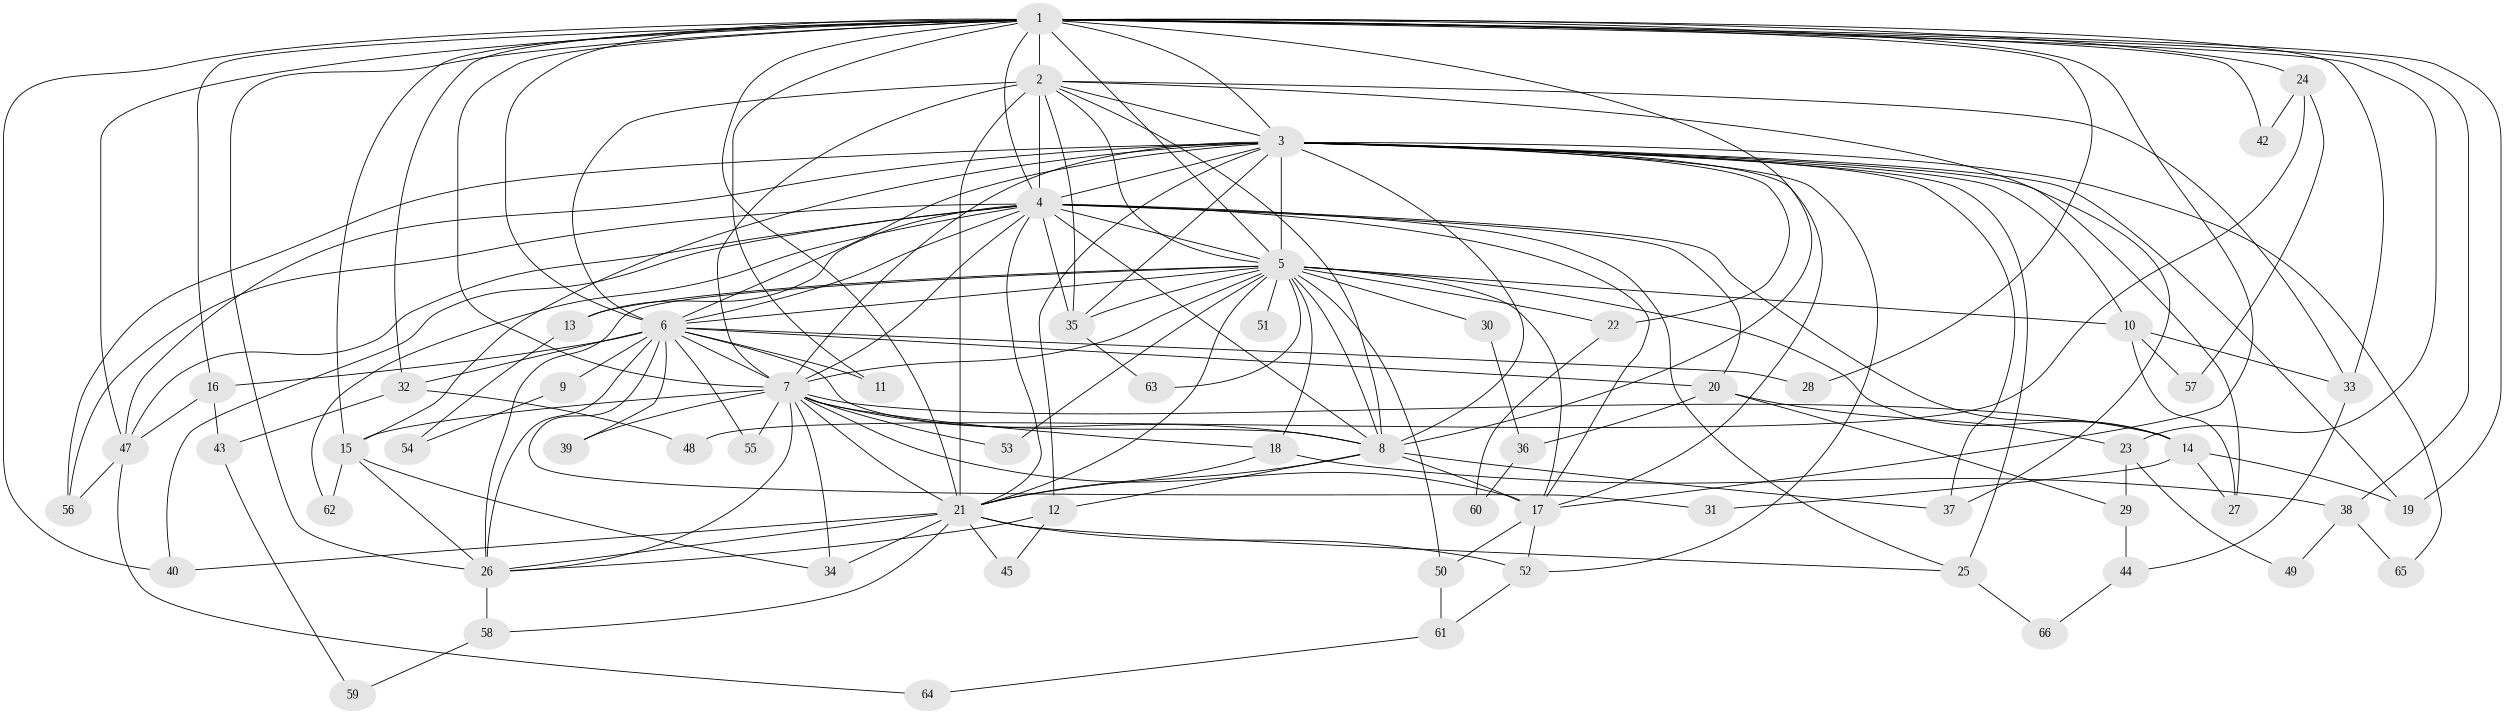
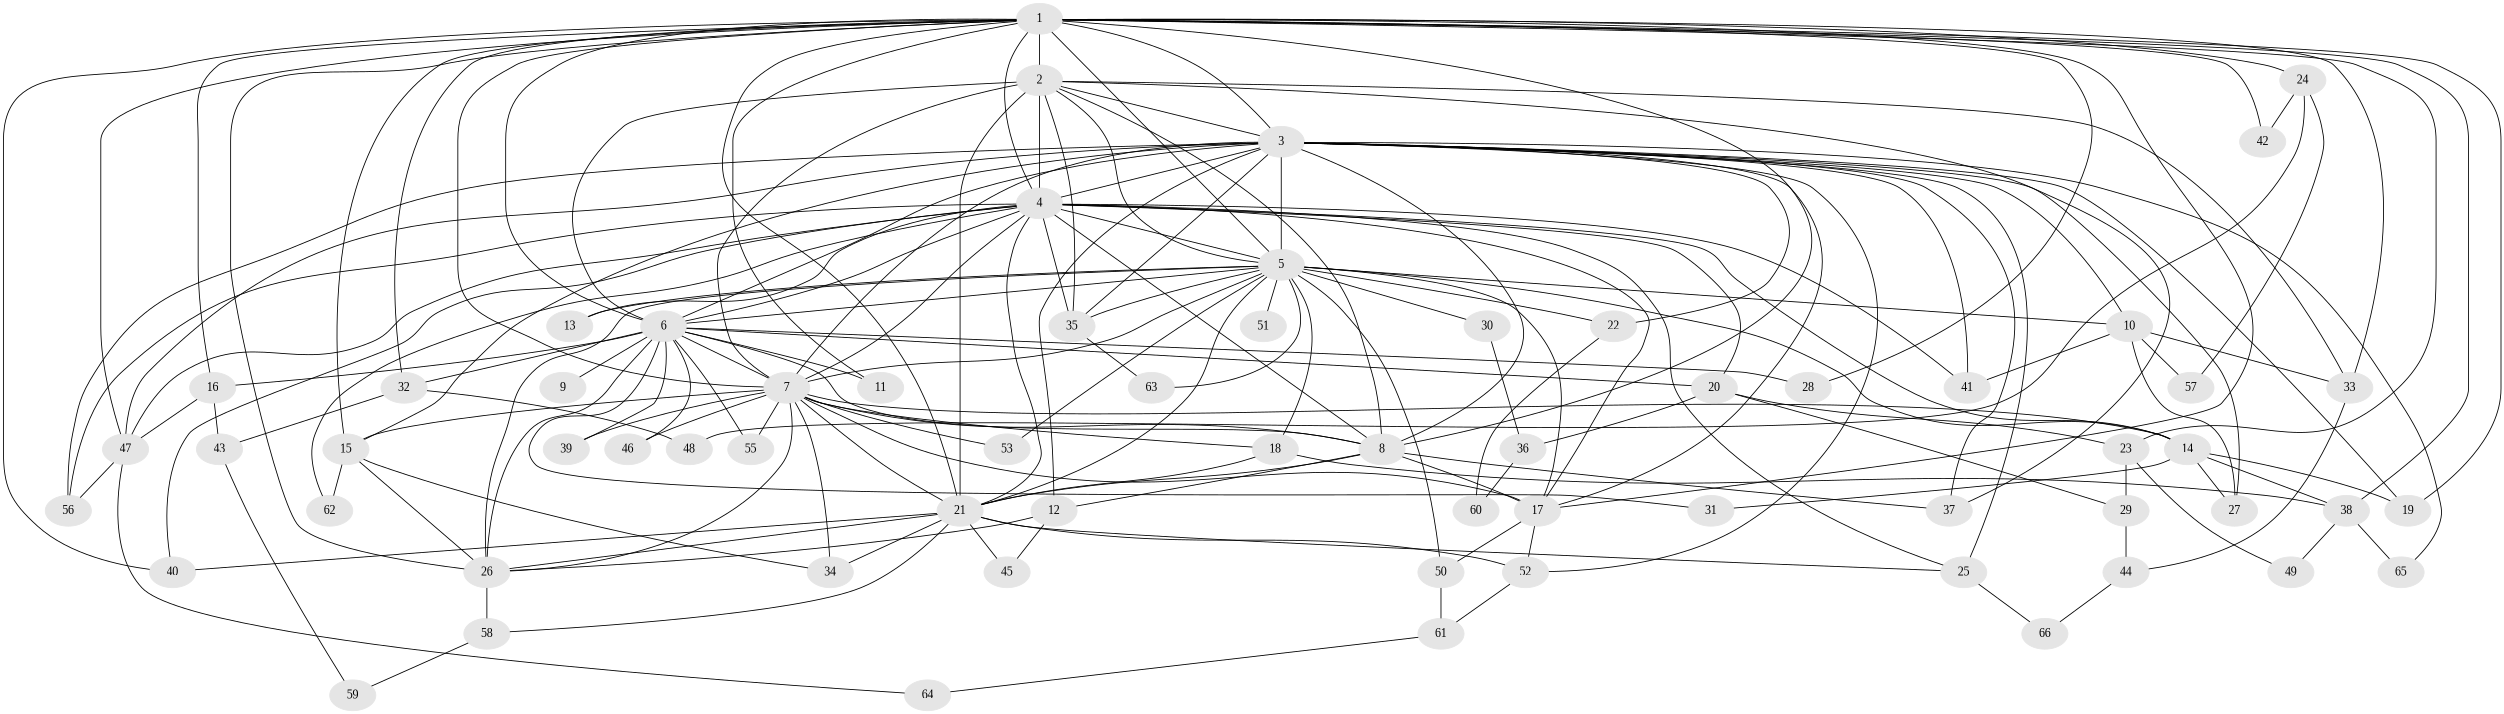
edge "5" -- "8": removed
node "41": added
node "54": removed
node "46": added
edge "14" -- "38": added
